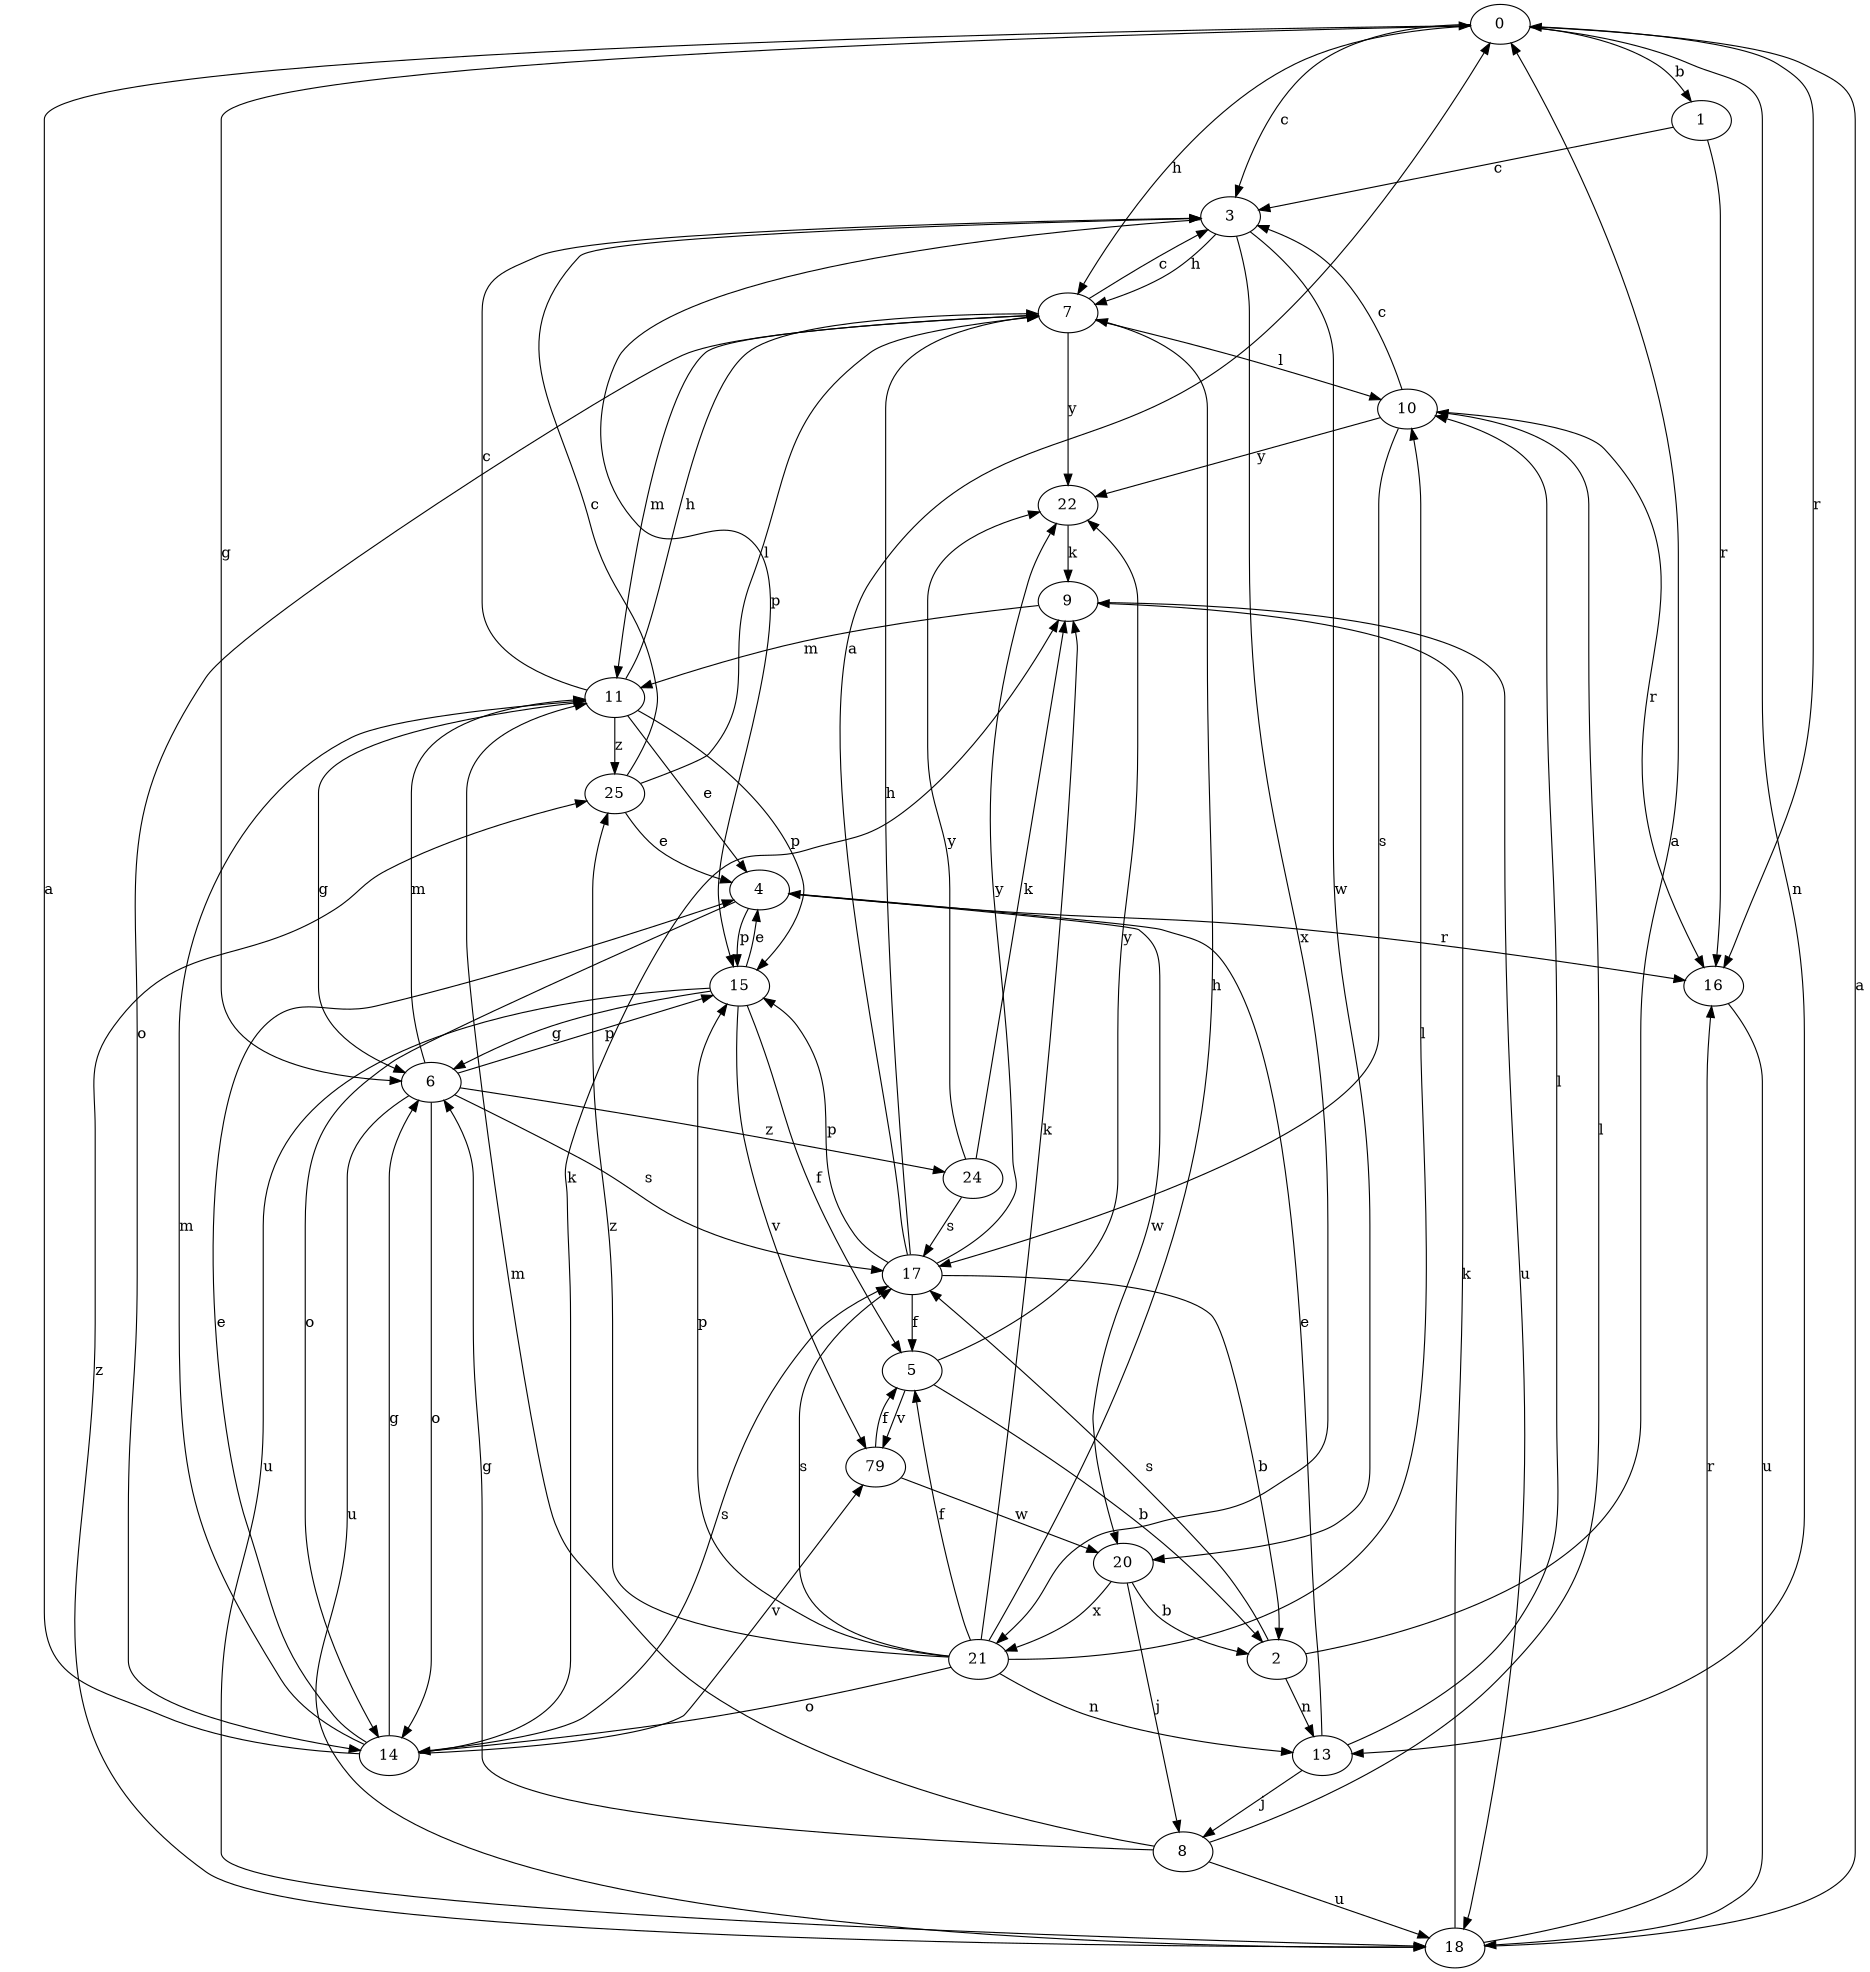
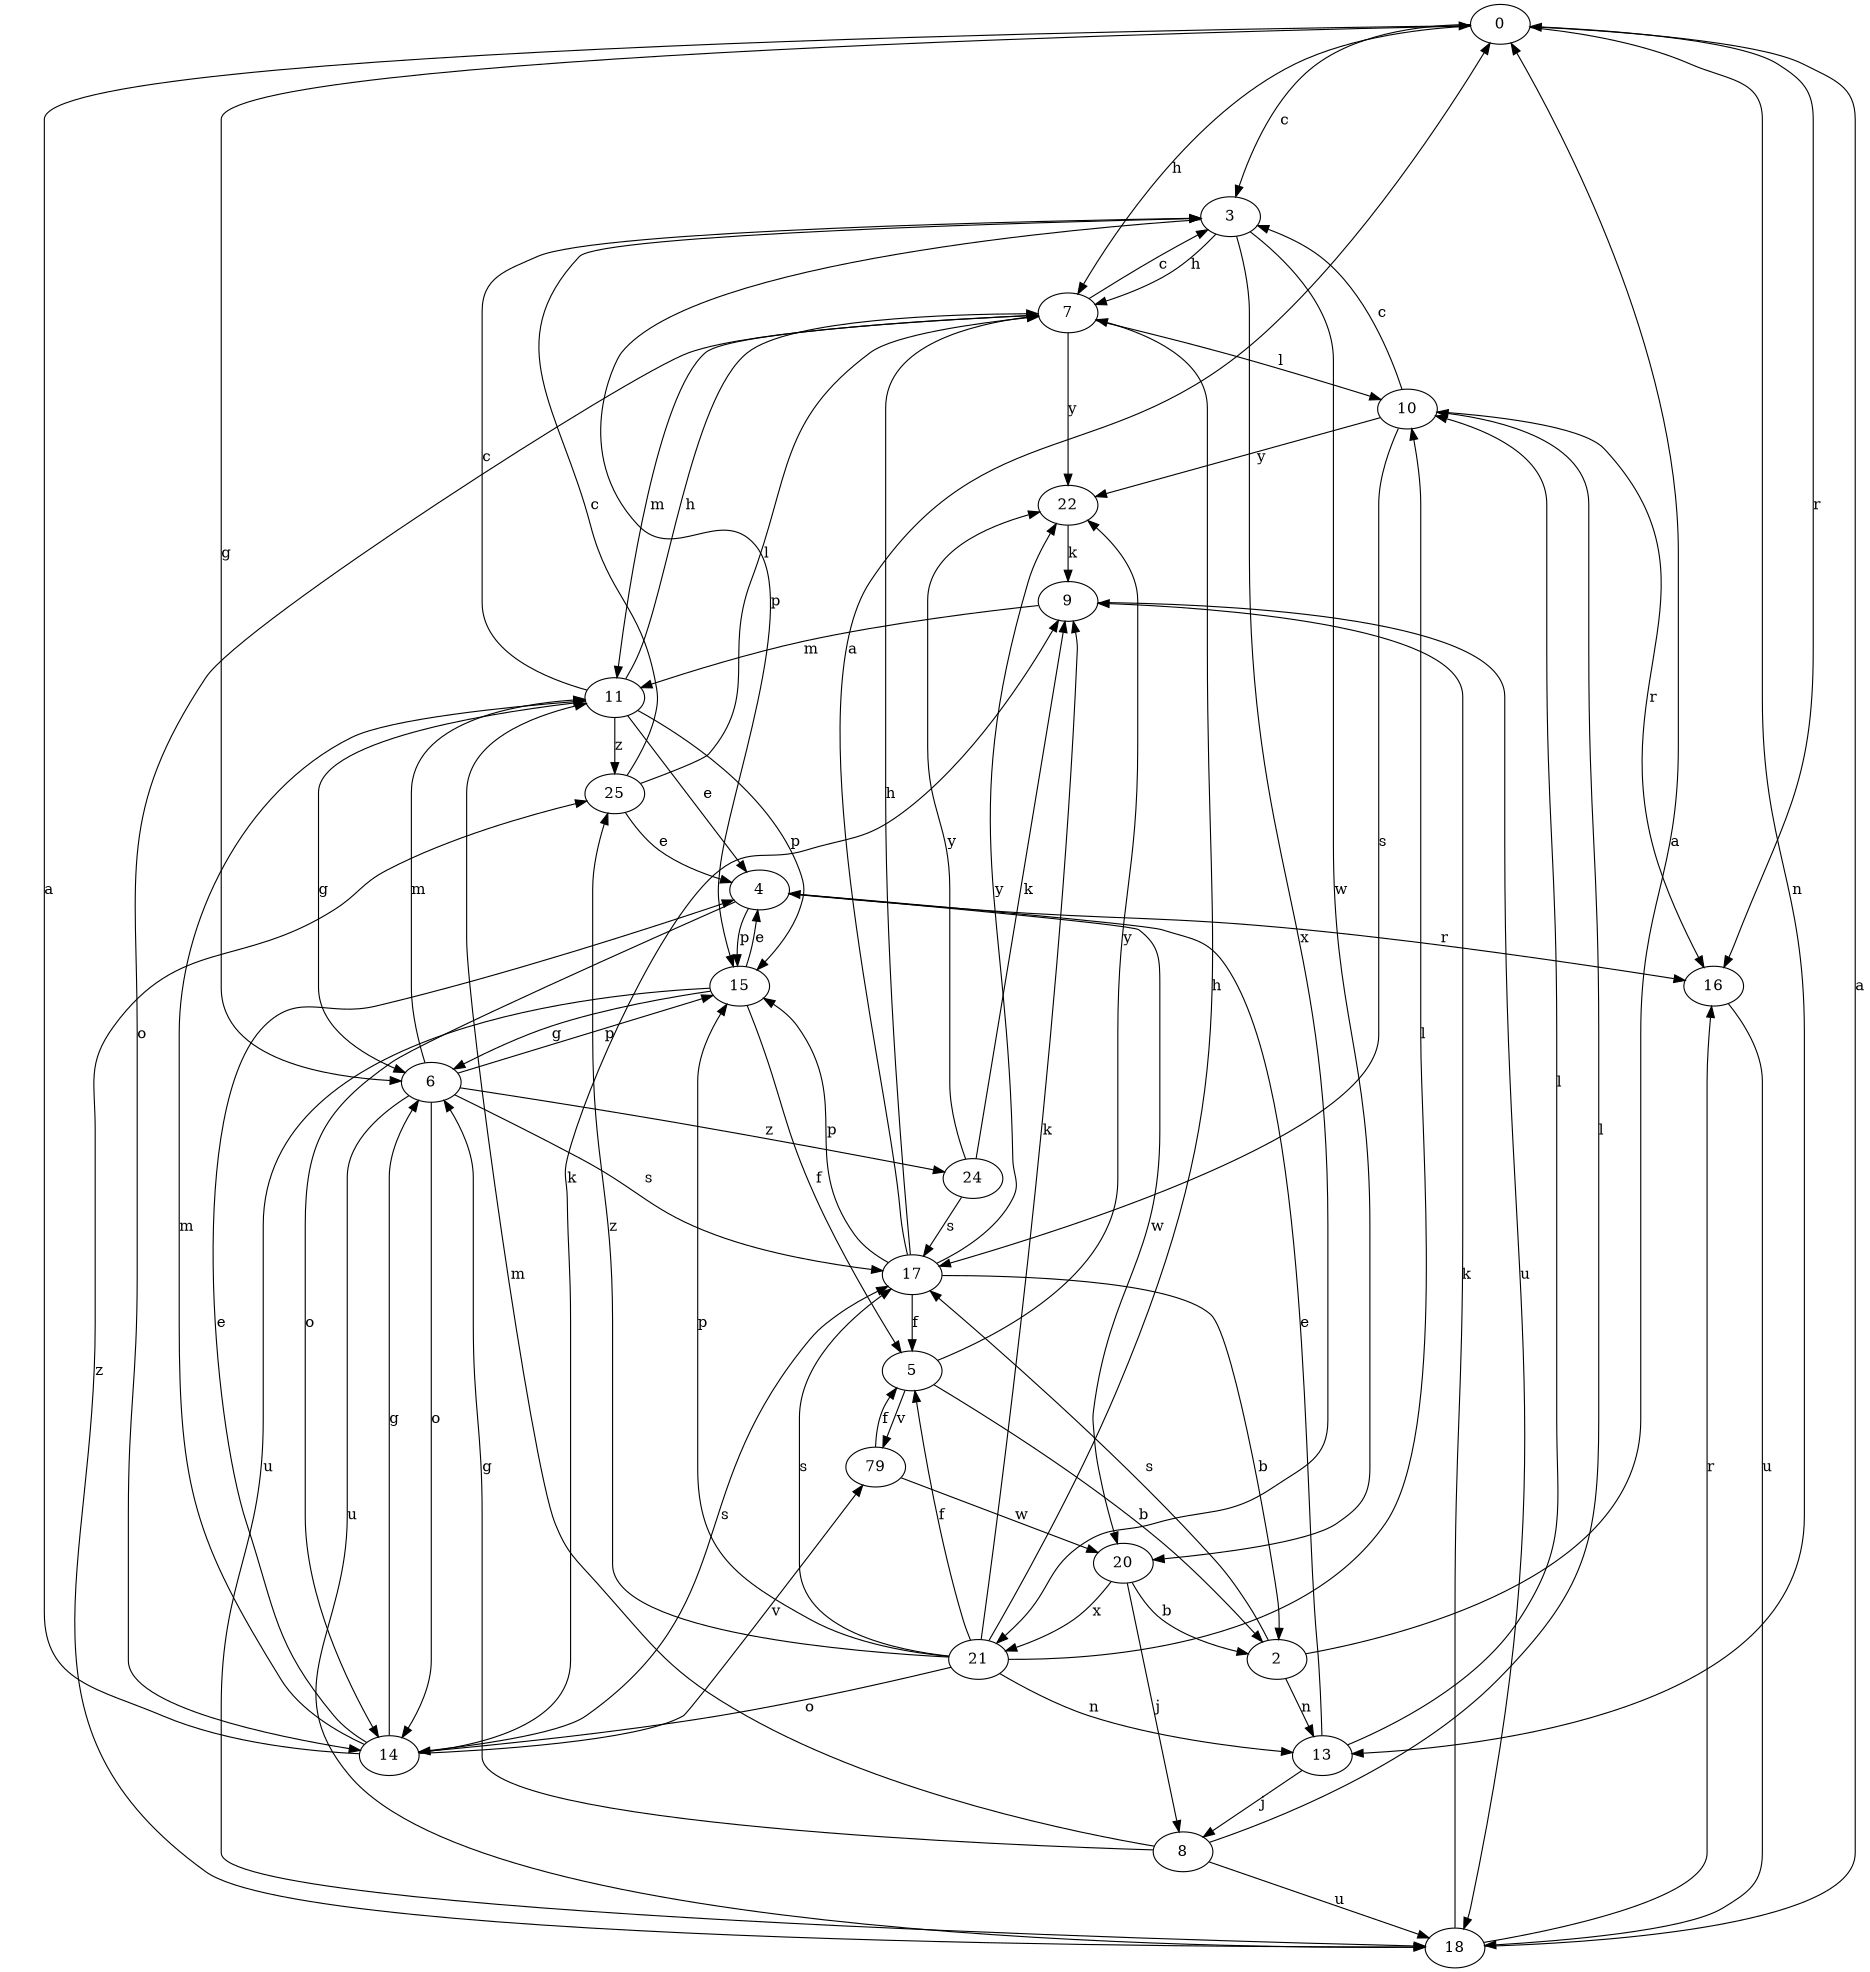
node "1": removed
edge "15" -> "79": removed, label "v"
